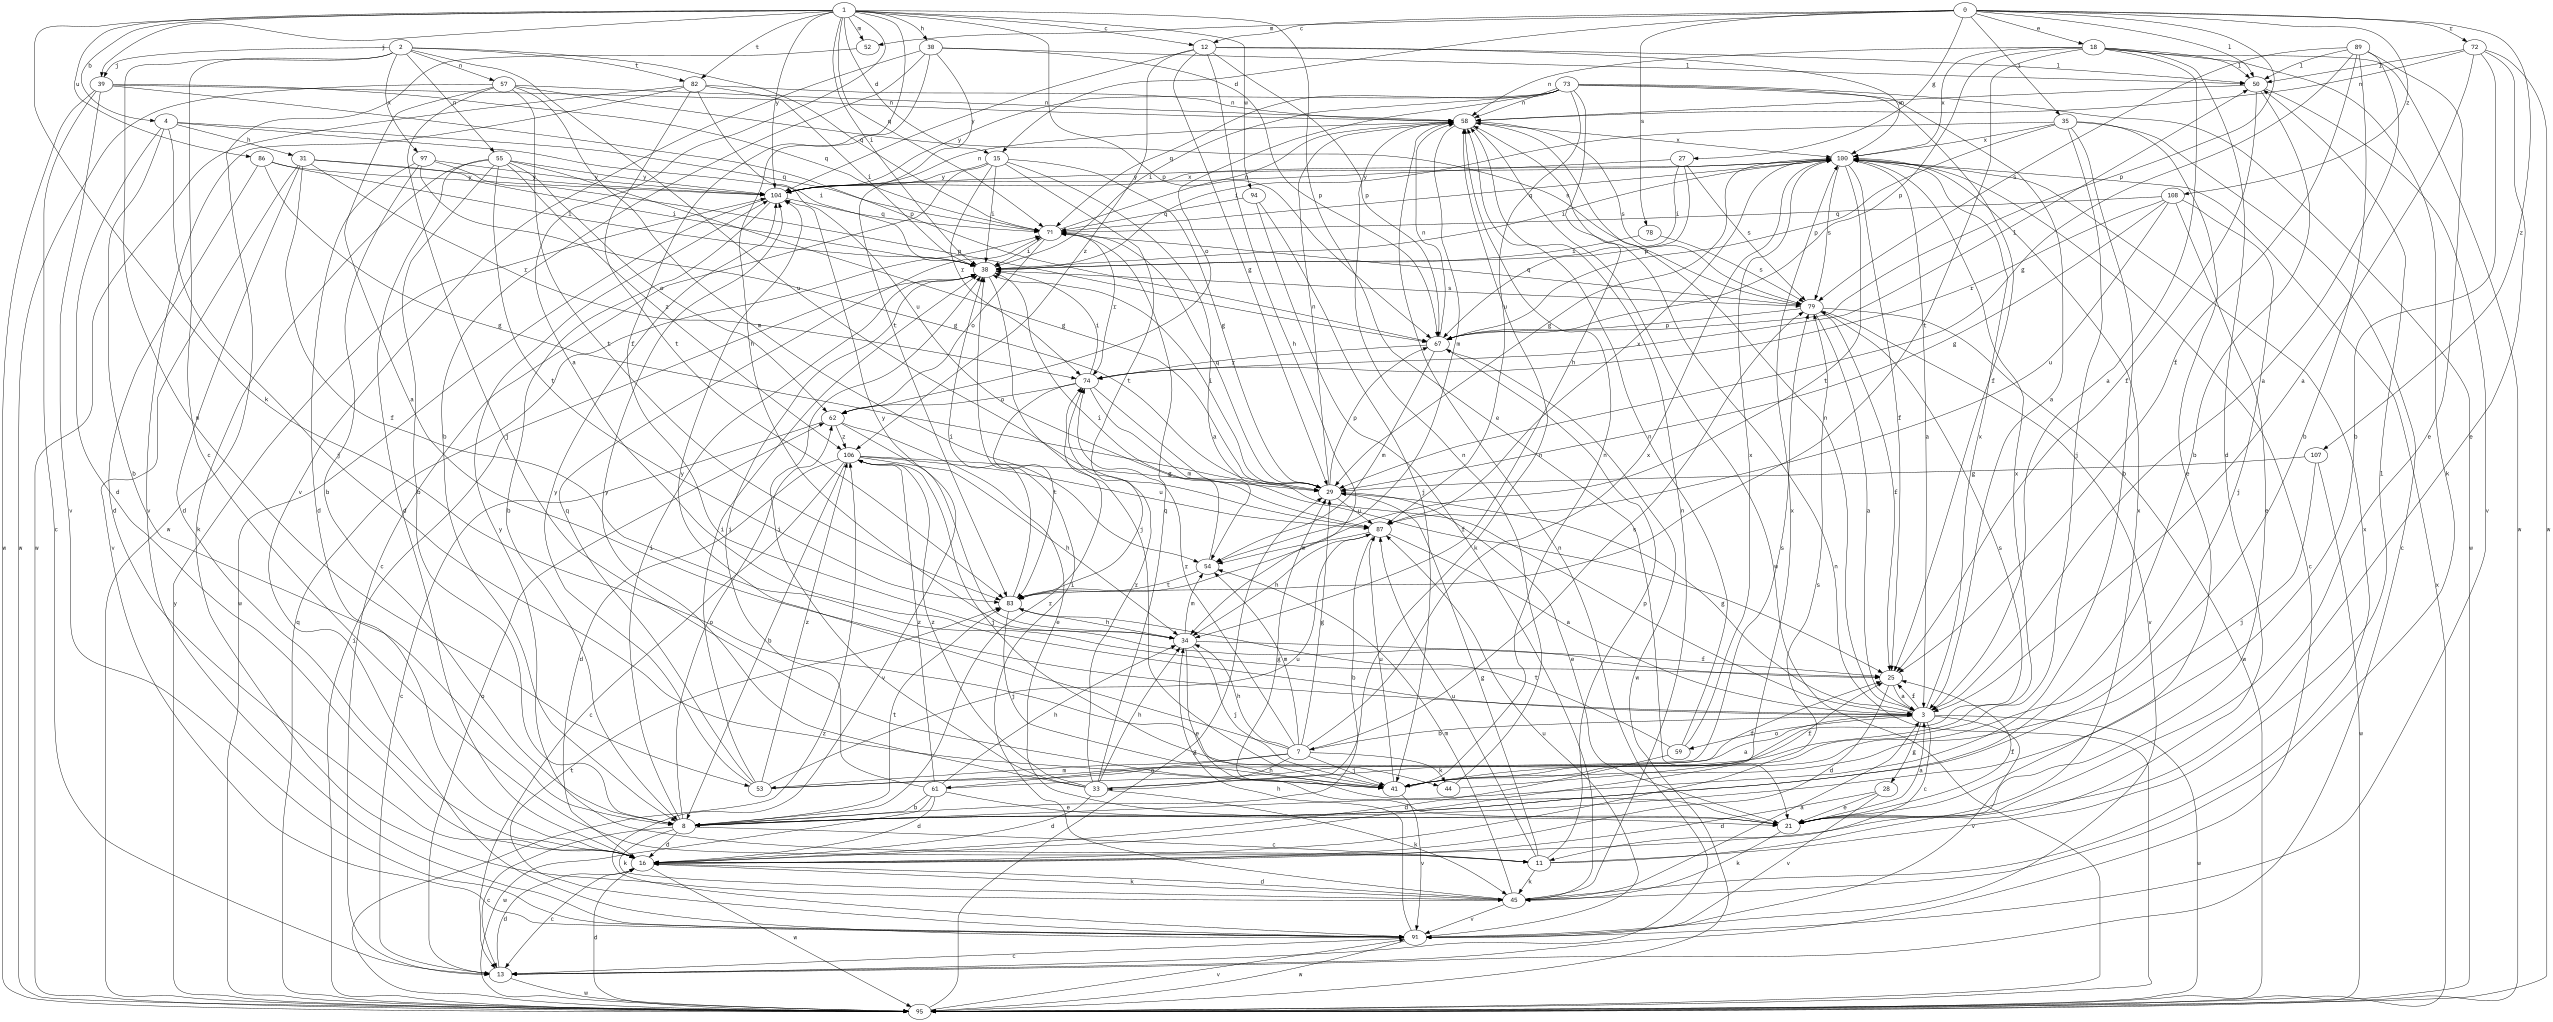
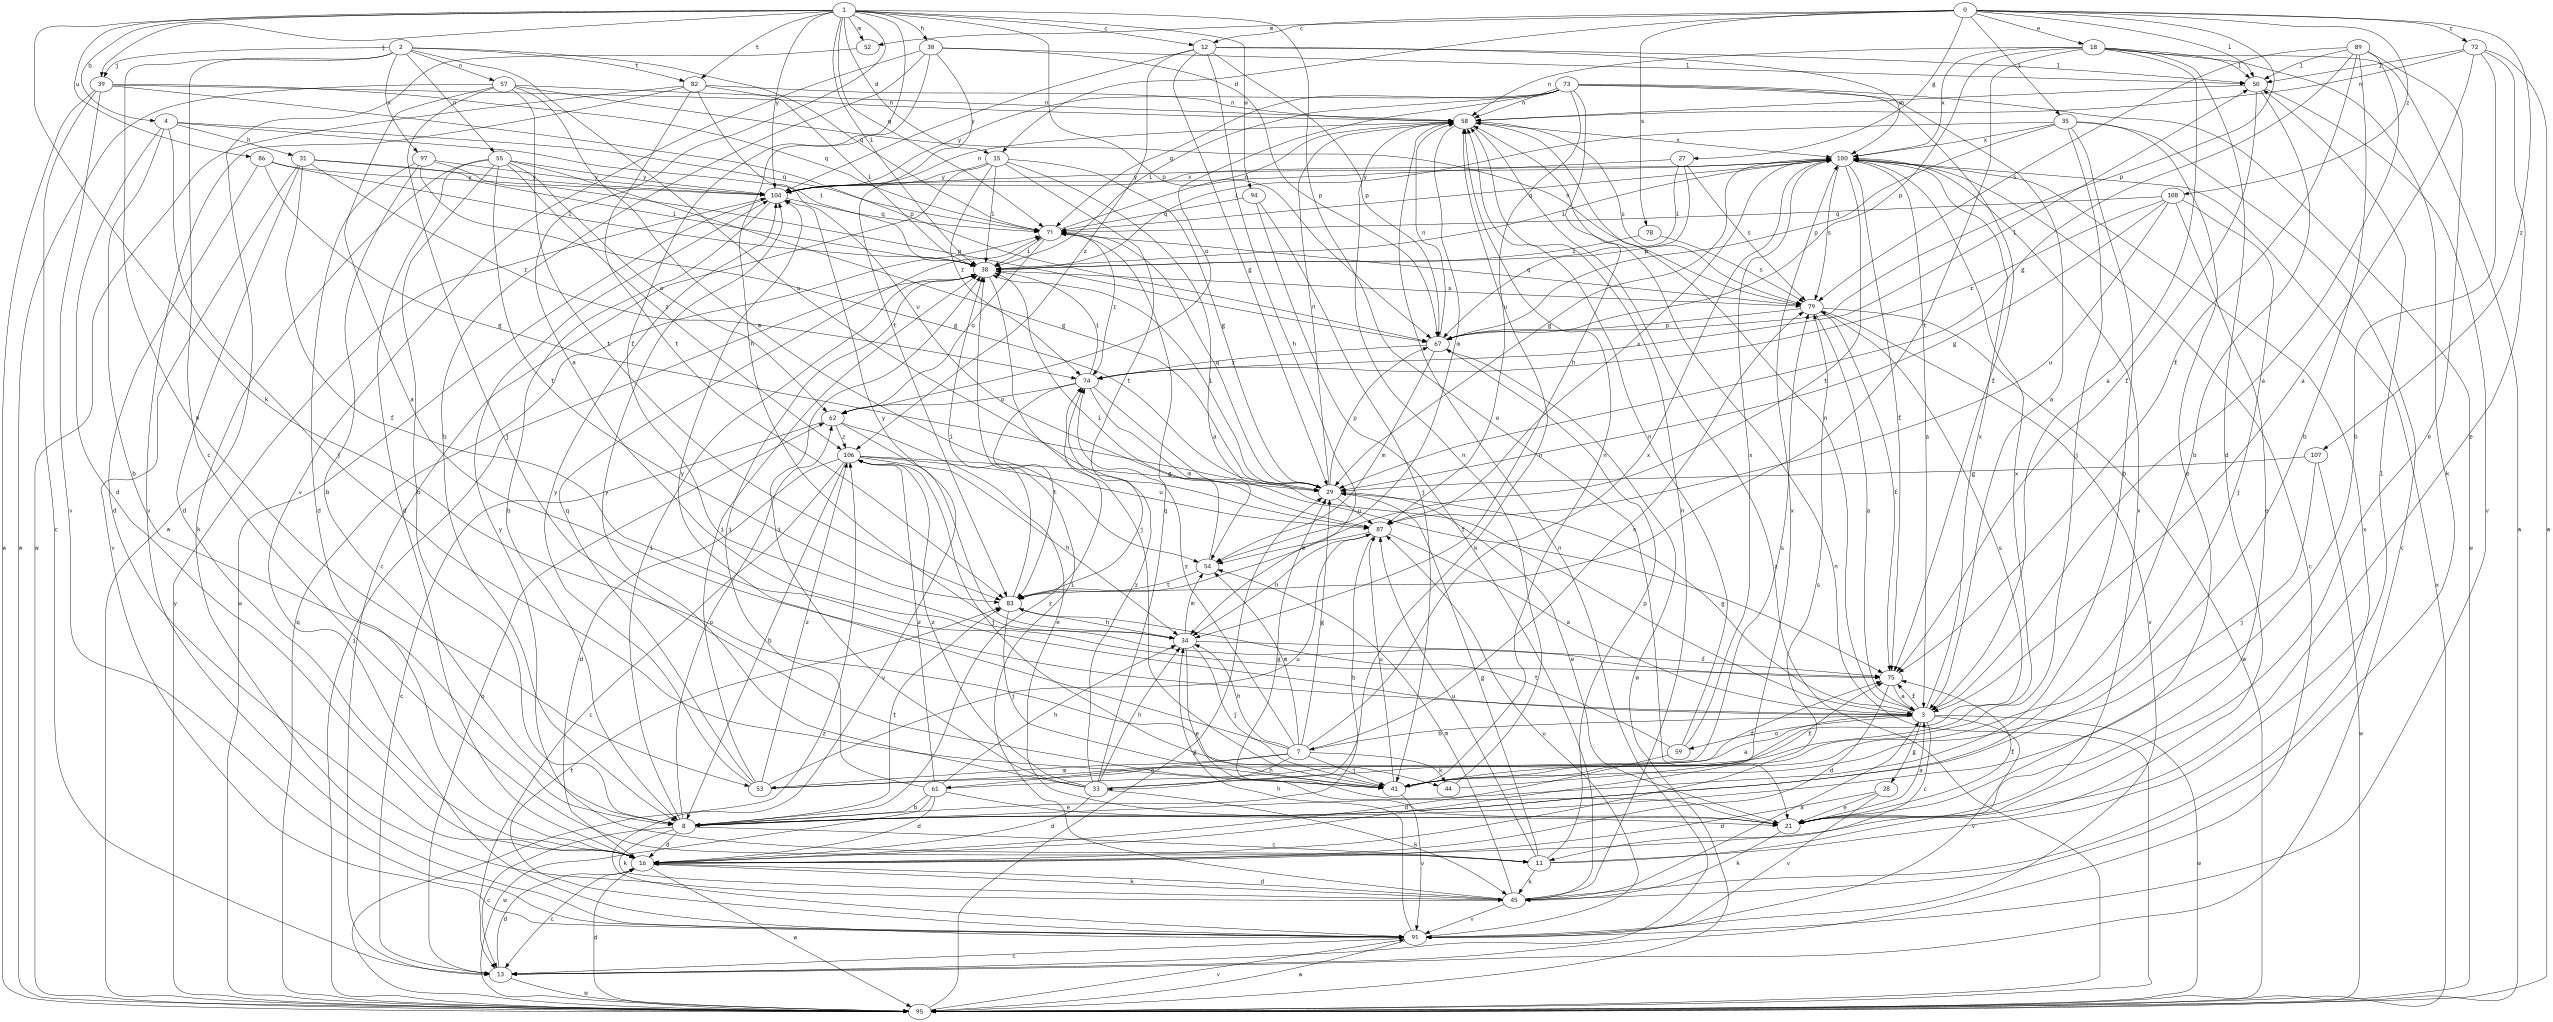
edge "58" -> "95": label "w" -> "z"
node "25": label "25" -> "75"
